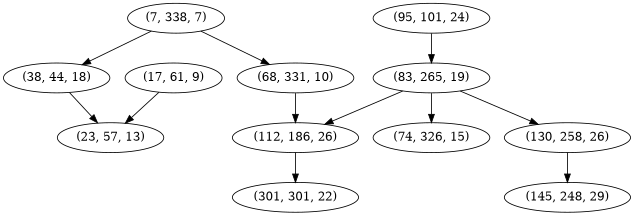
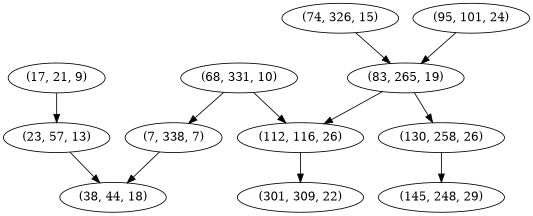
edge "(7, 338, 7)" -> "(68, 331, 10)": reversed
node "(17, 61, 9)": label "(17, 61, 9)" -> "(17, 21, 9)"
edge "(83, 265, 19)" -> "(74, 326, 15)": reversed
edge "(38, 44, 18)" -> "(23, 57, 13)": reversed
node "(112, 186, 26)": label "(112, 186, 26)" -> "(112, 116, 26)"
node "(301, 301, 22)": label "(301, 301, 22)" -> "(301, 309, 22)"
